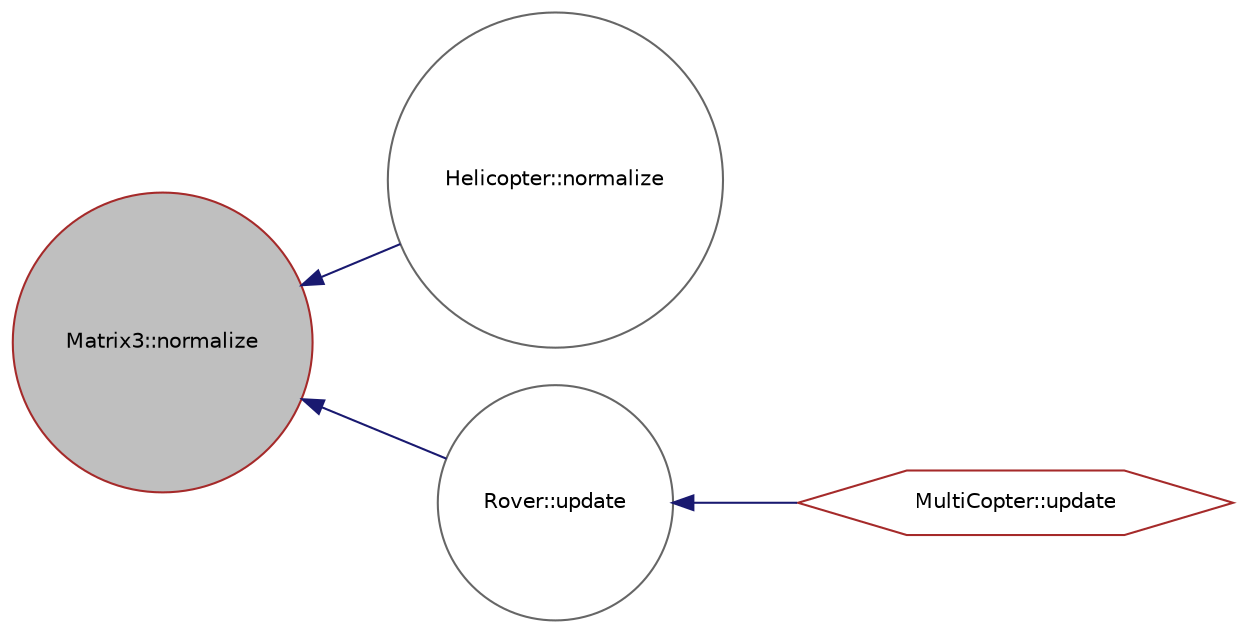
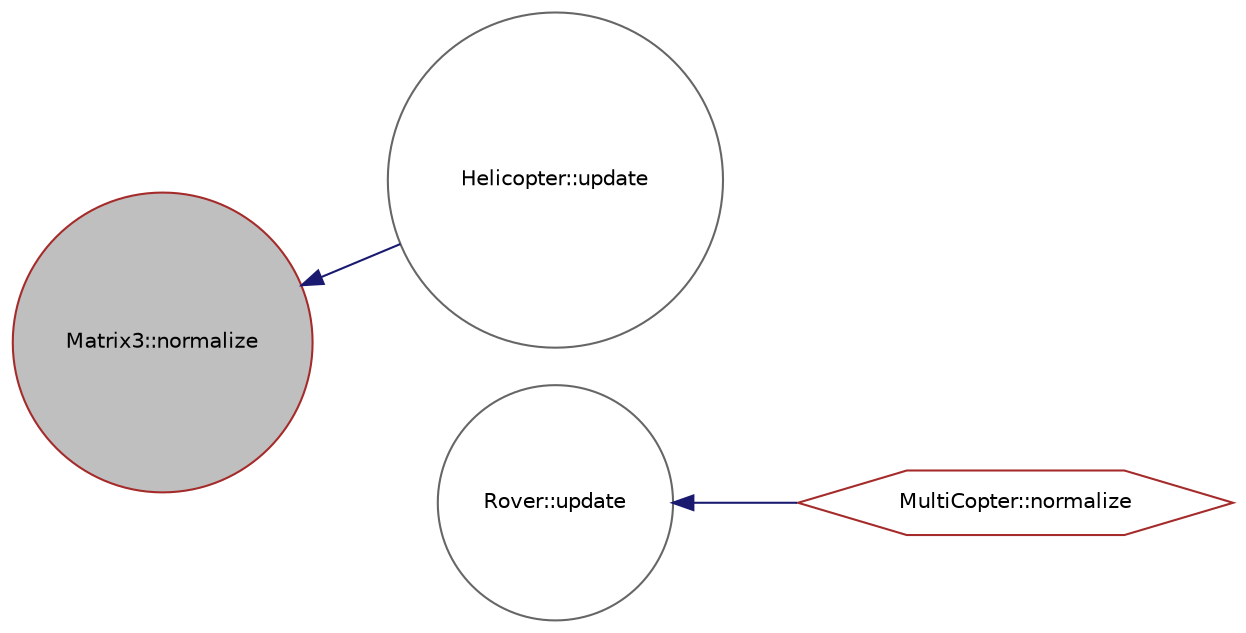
node "Helicopter::normalize": label "Helicopter::normalize" -> "Helicopter::update"
edge "Rover::update" -> "Matrix3::normalize": removed
node "MultiCopter::update": label "MultiCopter::update" -> "MultiCopter::normalize"
